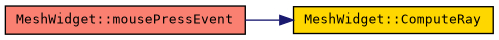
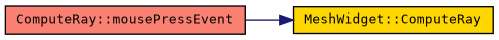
node "MeshWidget::mousePressEvent": label "MeshWidget::mousePressEvent" -> "ComputeRay::mousePressEvent"
